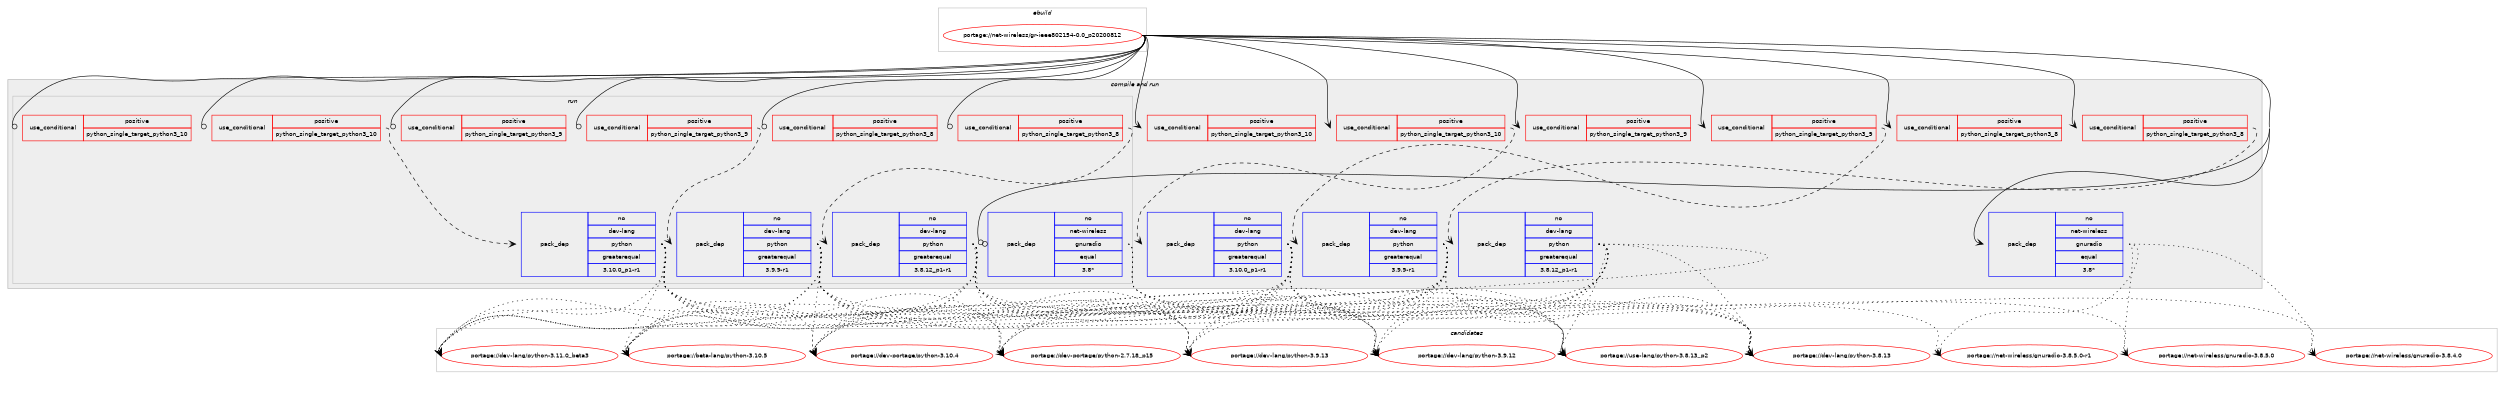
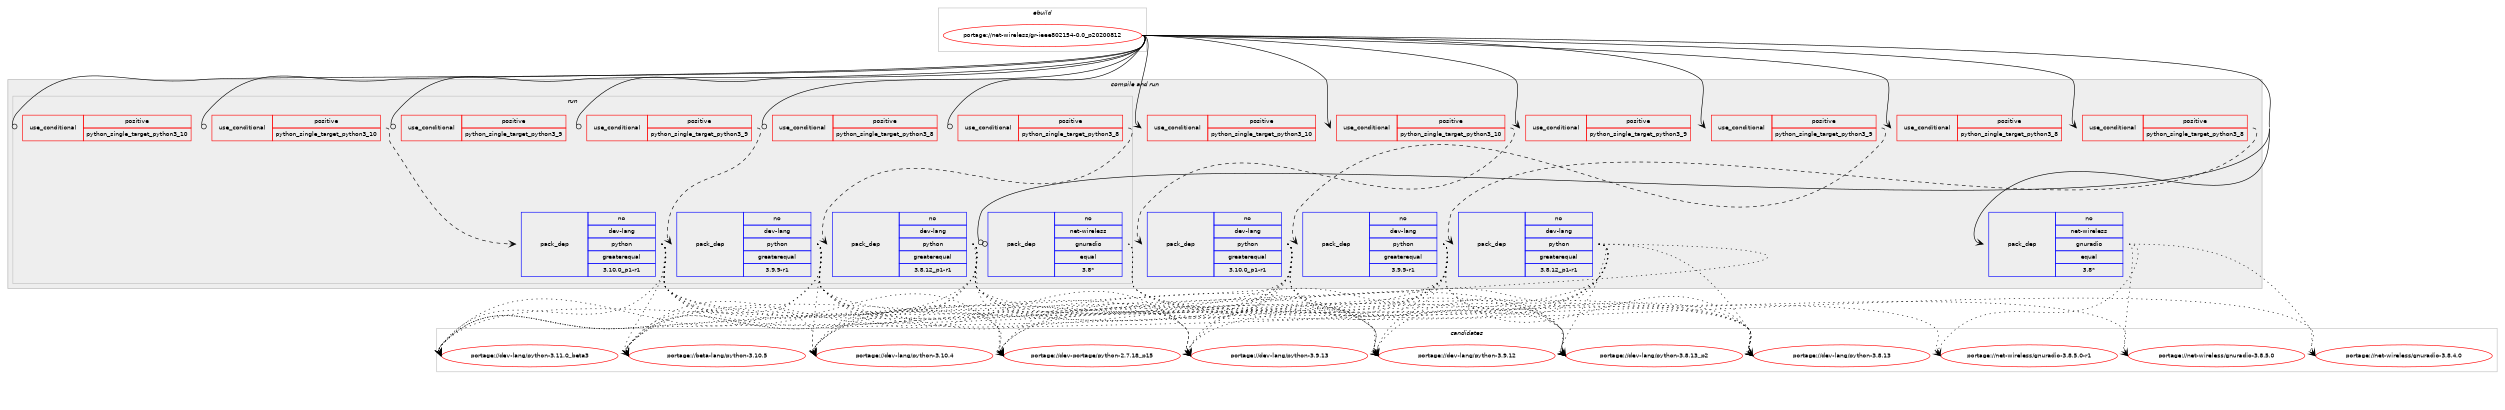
node "portage://dev-portage/python-3.10.4": label "portage://dev-portage/python-3.10.4" -> "portage://dev-lang/python-3.10.4"
node "portage://use-lang/python-3.8.13_p2": label "portage://use-lang/python-3.8.13_p2" -> "portage://dev-lang/python-3.8.13_p2"
